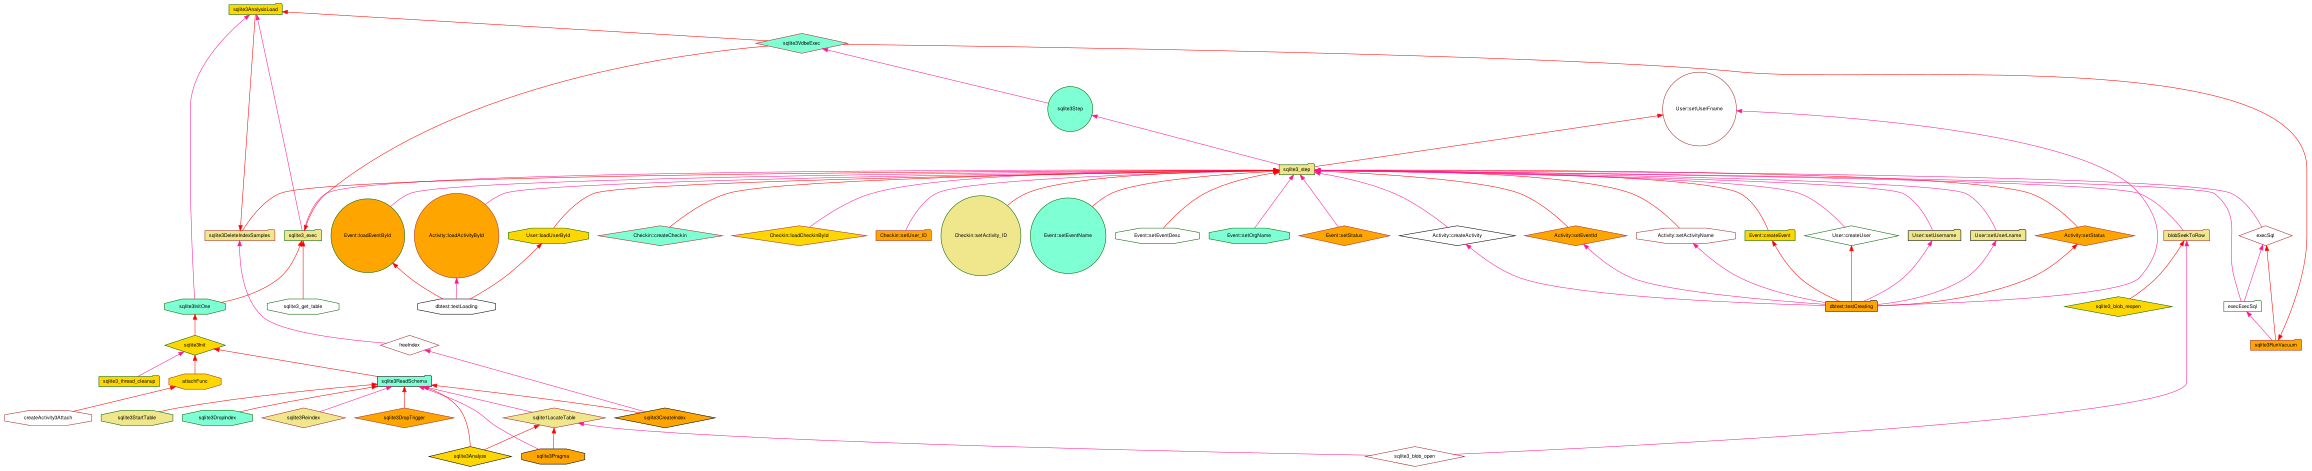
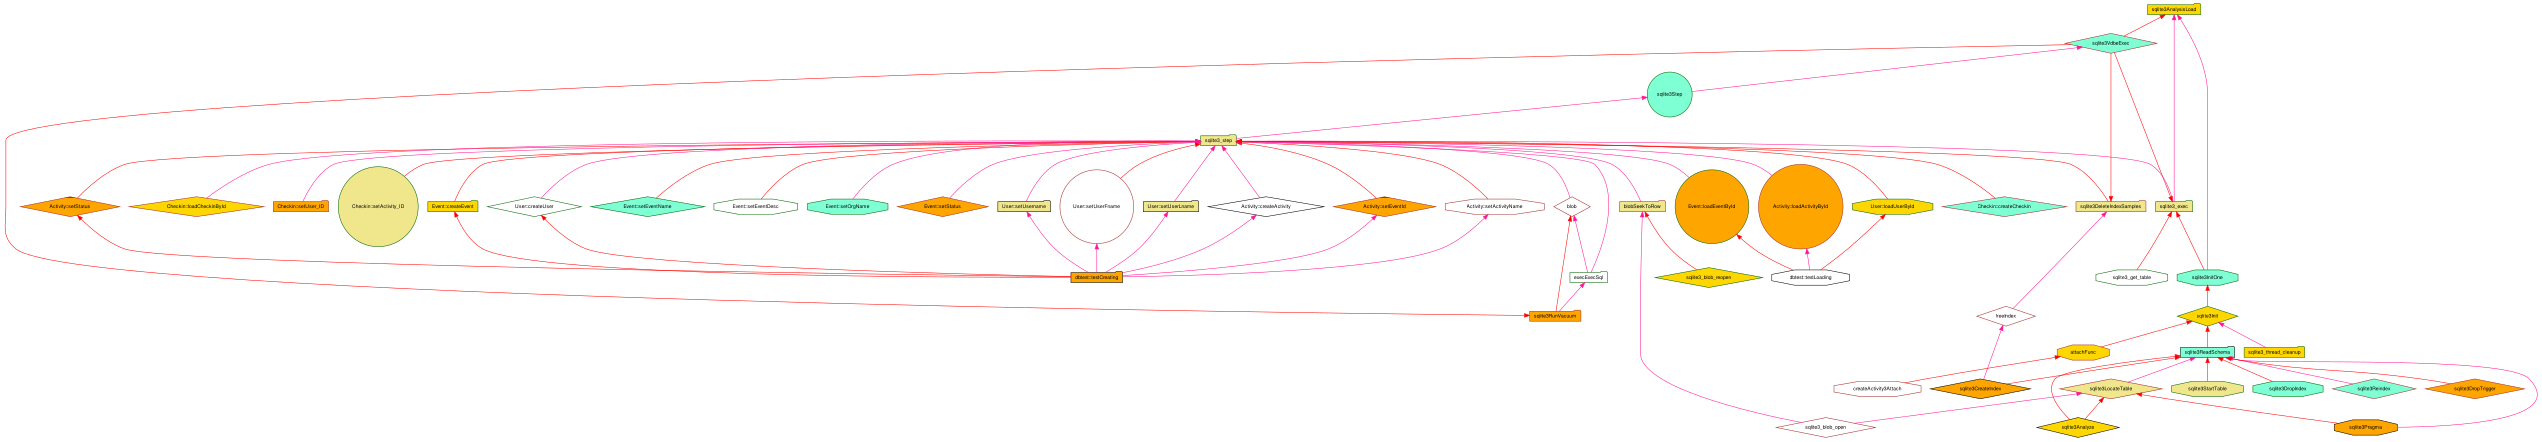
edge "sqlite3AnalysisLoad" -> "sqlite3DeleteIndexSamples": now "sqlite3VdbeExec" -> "sqlite3DeleteIndexSamples"
edge "sqlite3_step" -> "User::setUserFname": reversed
node "Event::setEventName": shape circle -> diamond
node "execSql": label "execSql" -> "blob"
node "sqlite3Reindex": fillcolor khaki -> aquamarine
node "sqlite1LocateTable": label "sqlite1LocateTable" -> "sqlite3LocateTable"
